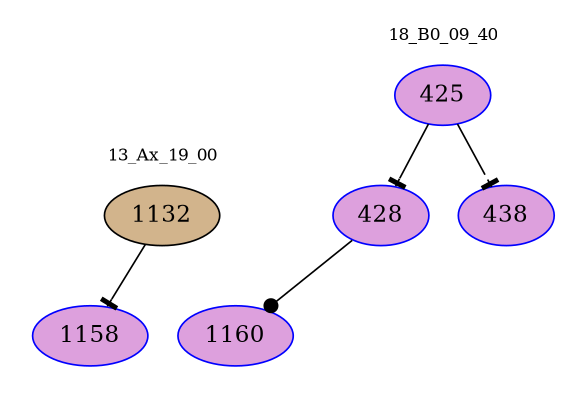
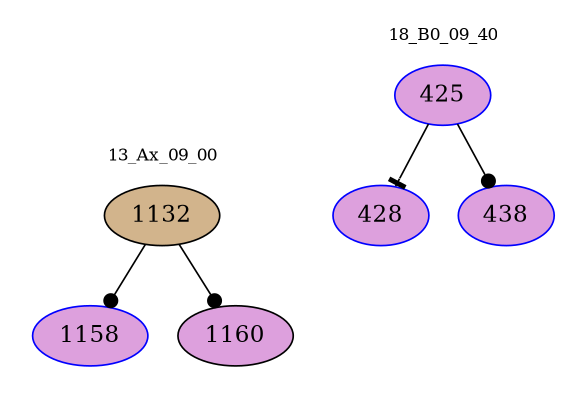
edge "425" -> "438": arrowhead tee -> dot
cluster "13_Ax_19_00": label "13_Ax_19_00" -> "13_Ax_09_00"
edge "428" -> "1160": now "1132" -> "1160"
edge "1132" -> "1158": arrowhead tee -> dot
node "1160": color blue -> black
